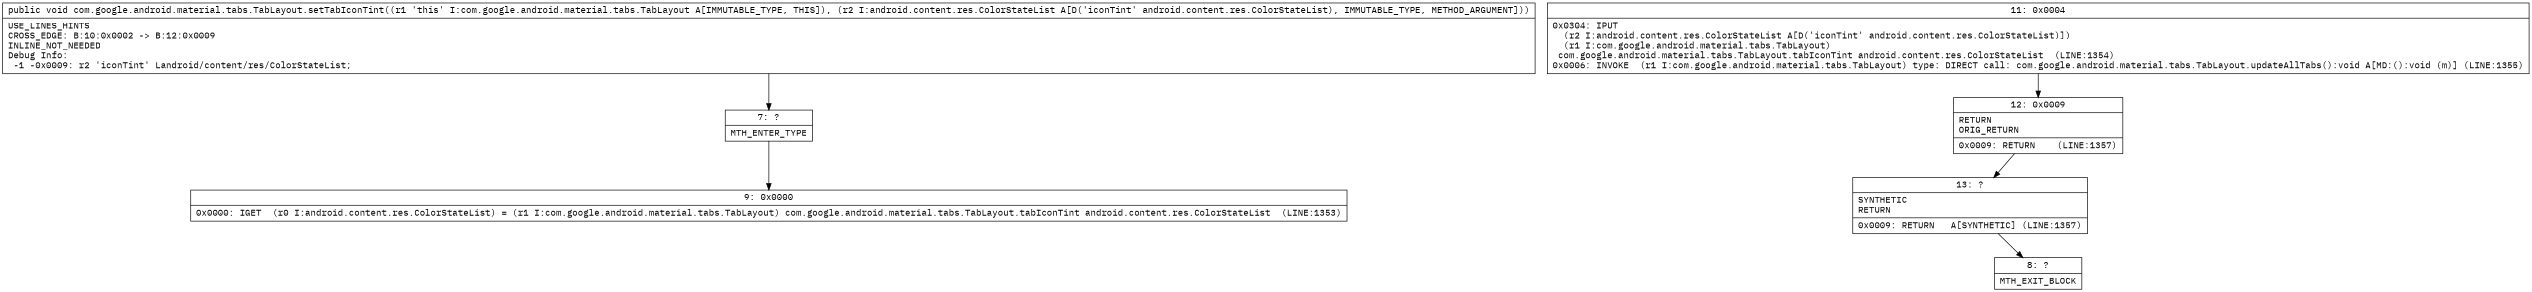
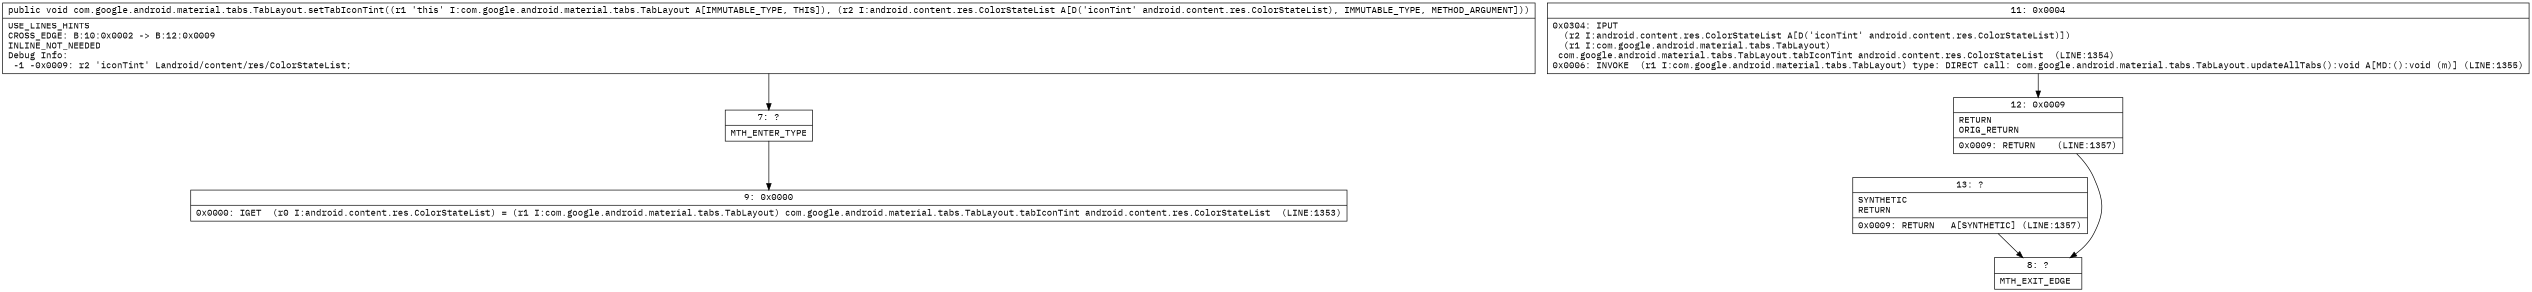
edge "12: 0x0009" -> "13: ?": now "12: 0x0009" -> "8: ?"
node "8: ?": text "MTH_EXIT_BLOCK" -> "MTH_EXIT_EDGE"
